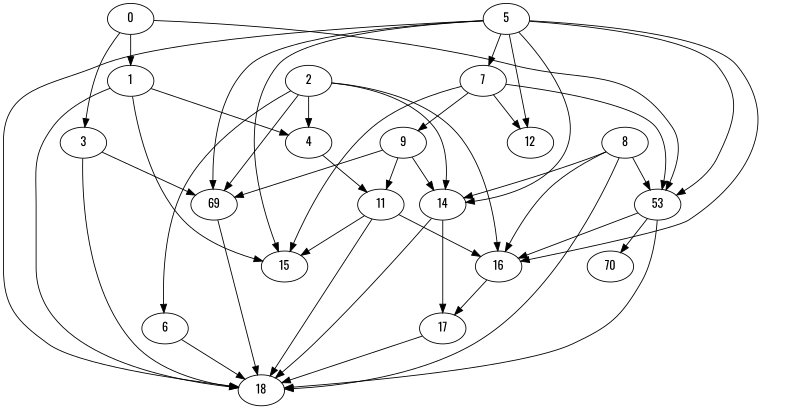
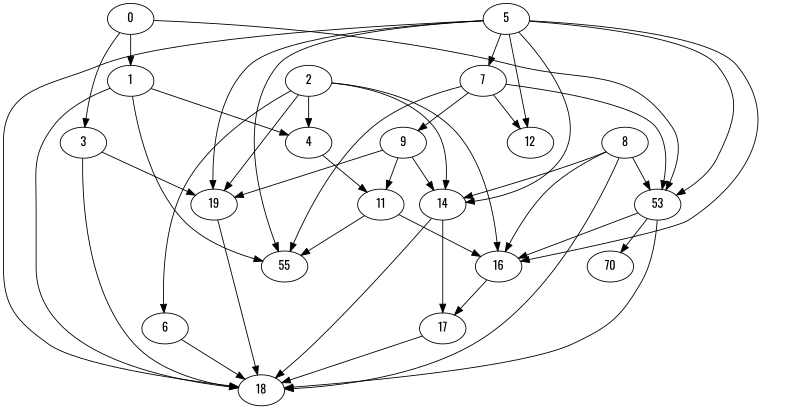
node "69": label "69" -> "19"
node "15": label "15" -> "55"
edge "11" -> "18": removed
